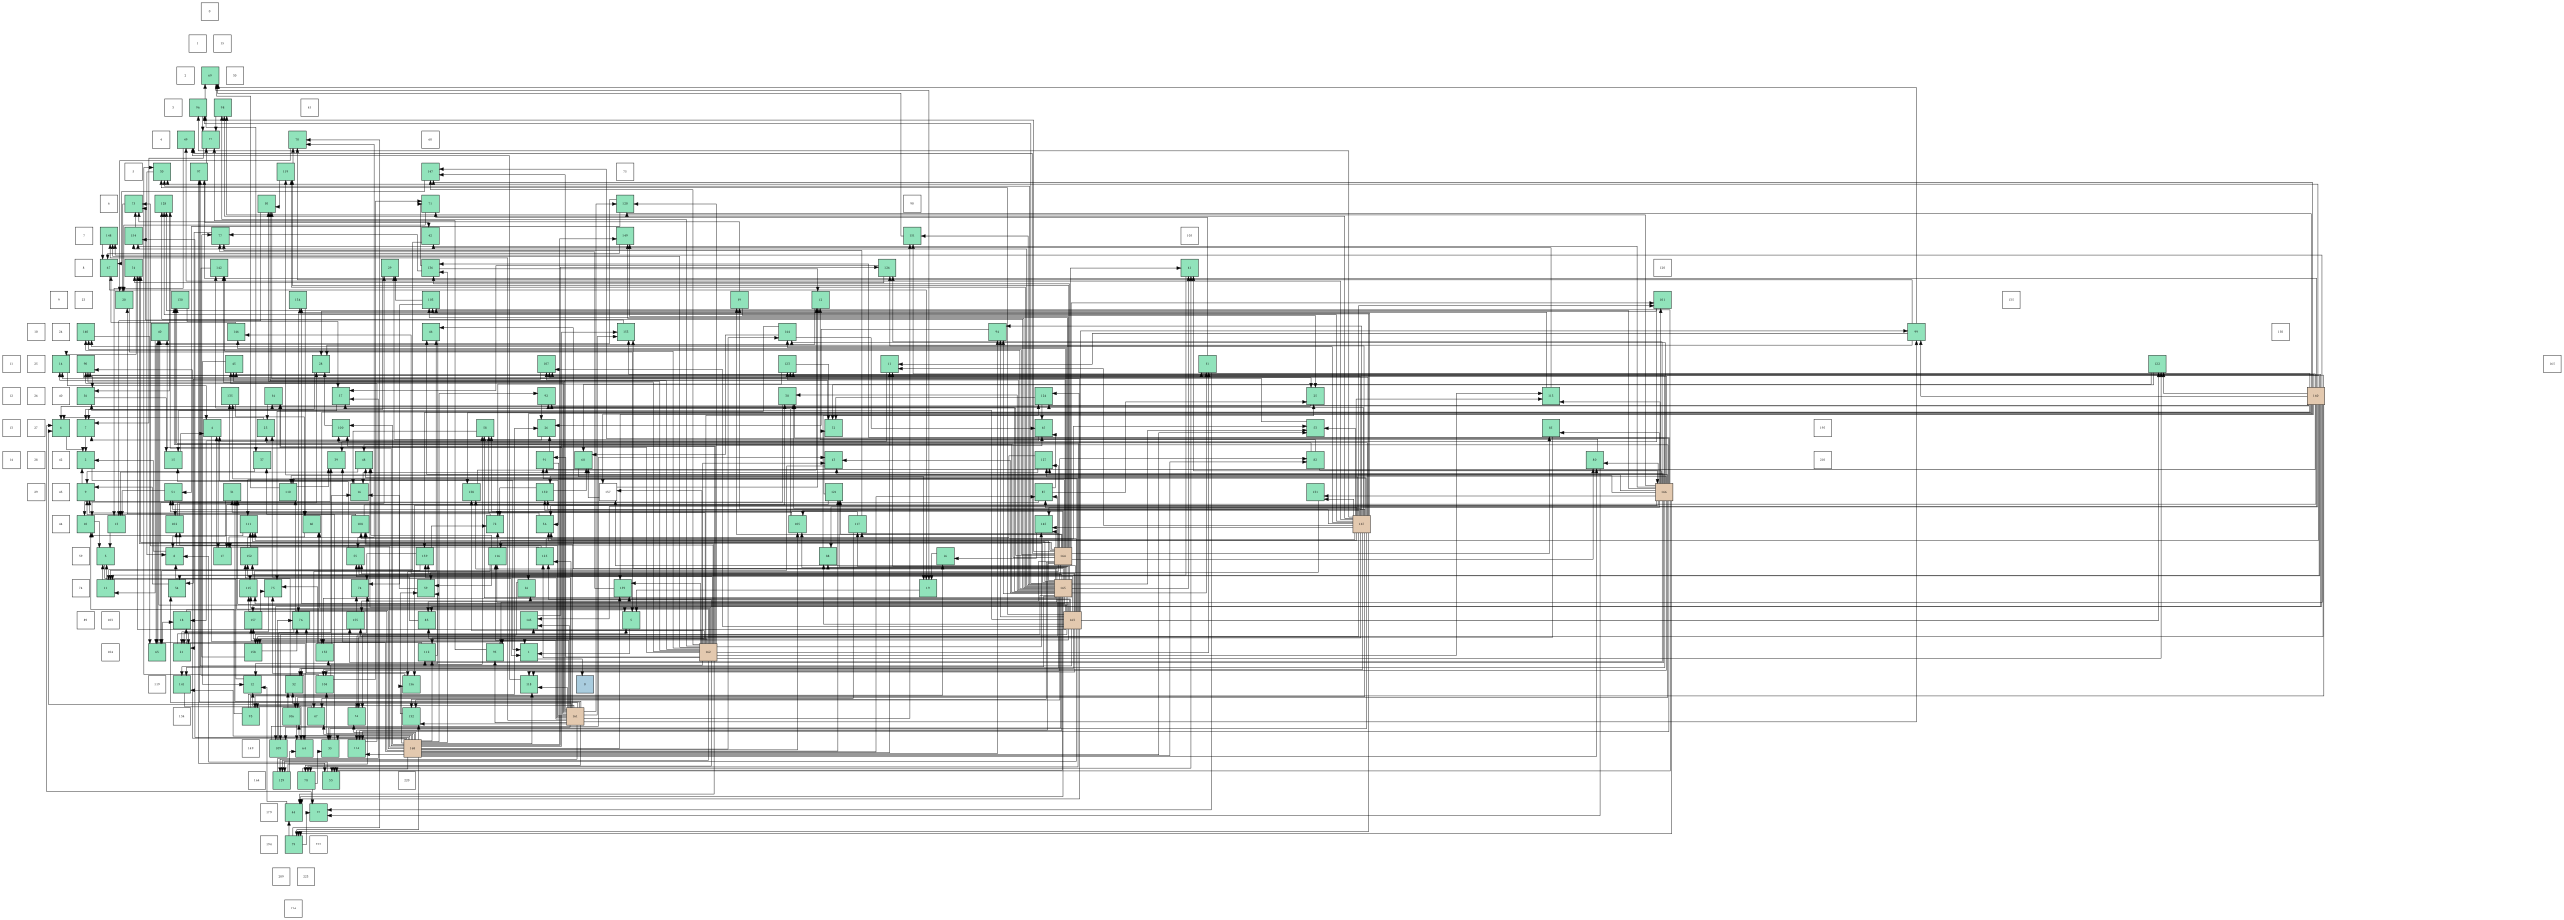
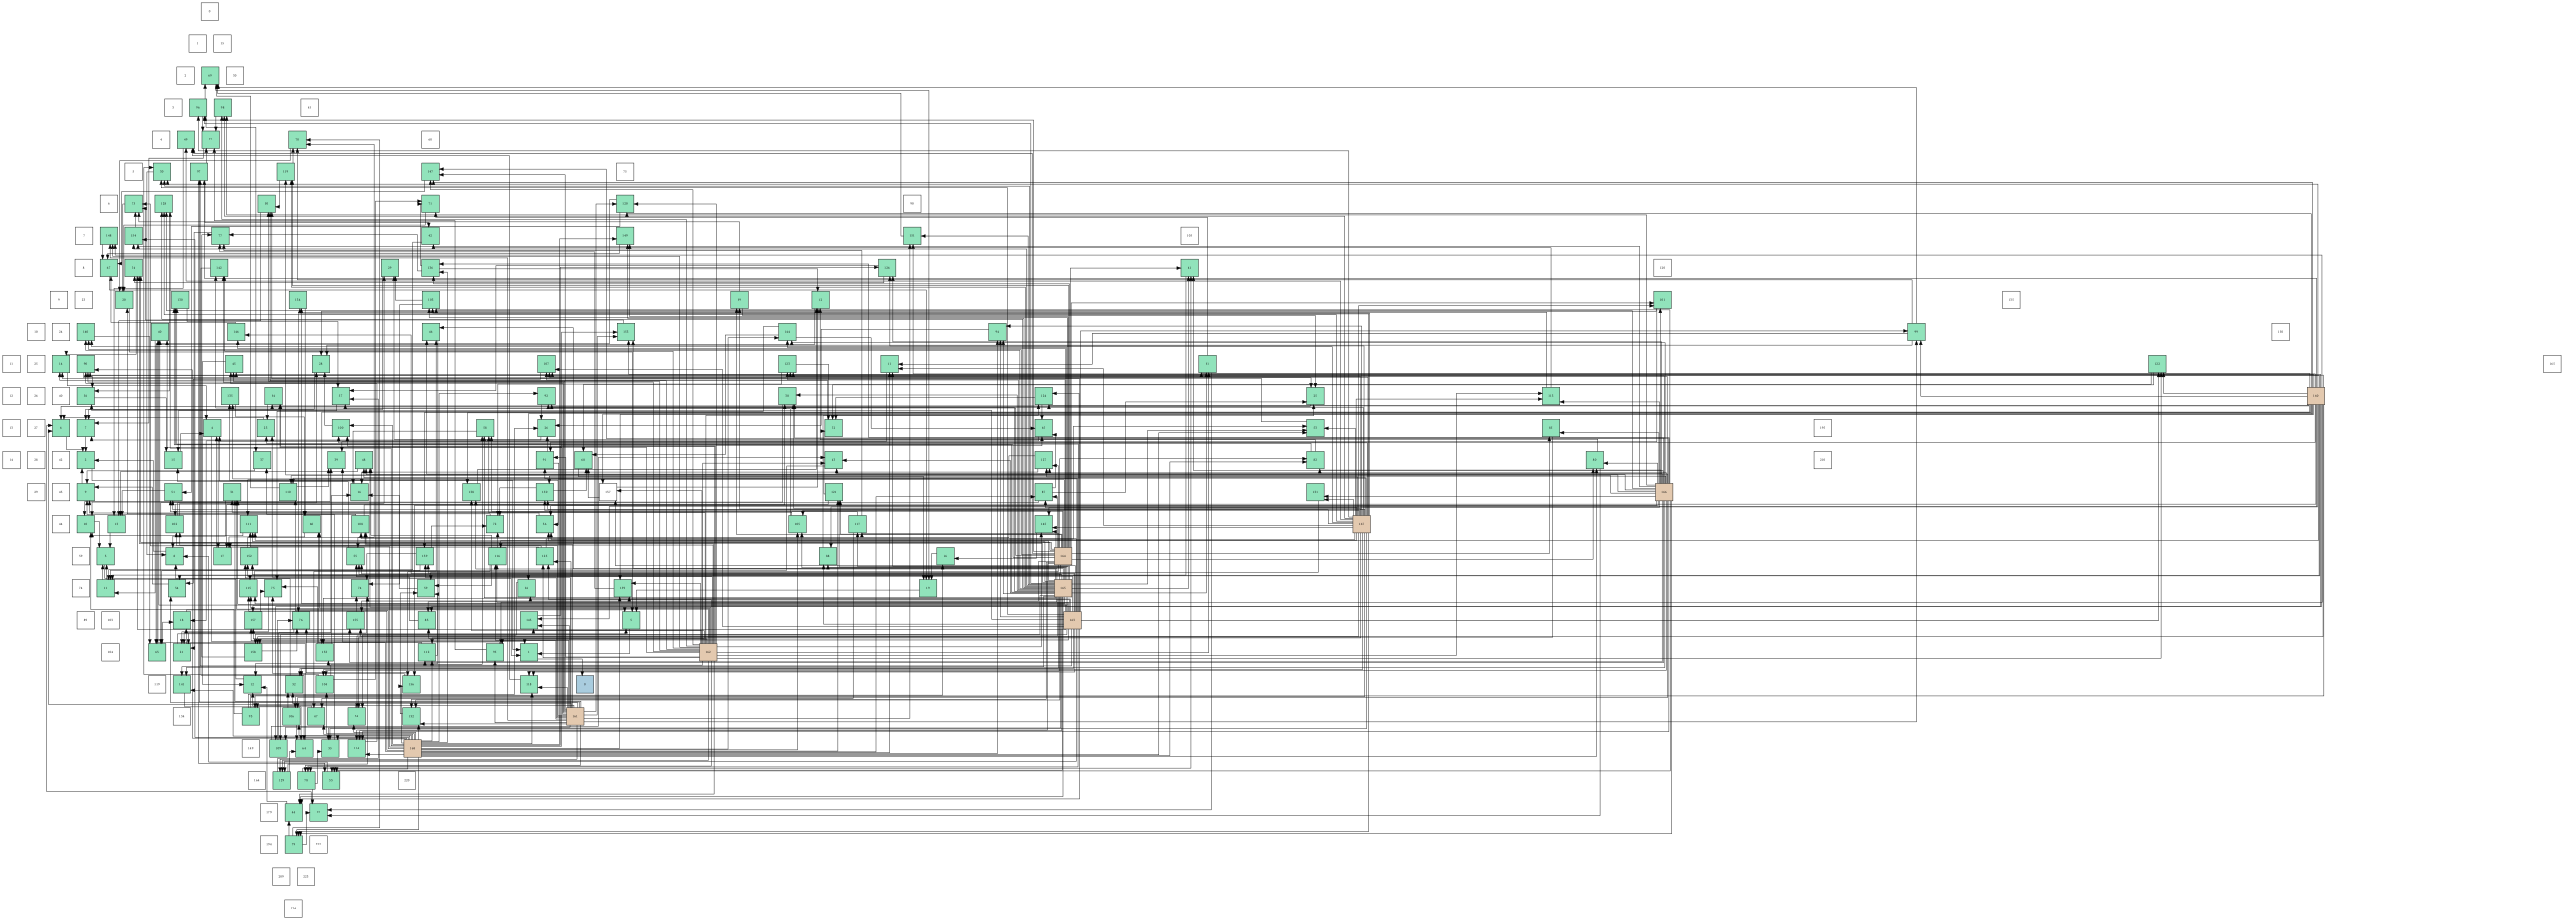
edge "82" -> "166": reversed
